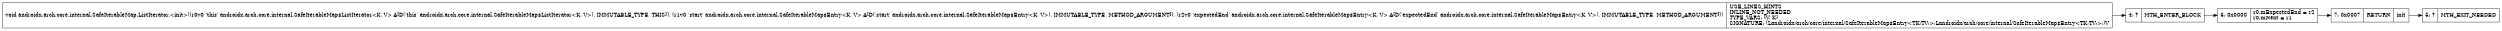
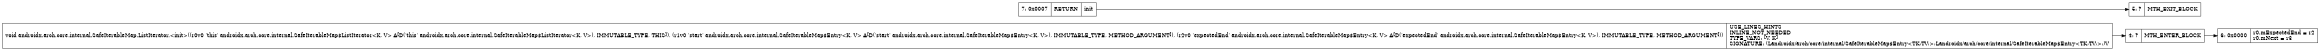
edge "6: 0x0000" -> "7: 0x0007": removed
node "5: ?": text "MTH_EXIT_NEEDED" -> "MTH_EXIT_BLOCK"
node "6: 0x0000": text "r0.mNext = r1" -> "r0.mNext = r3"
